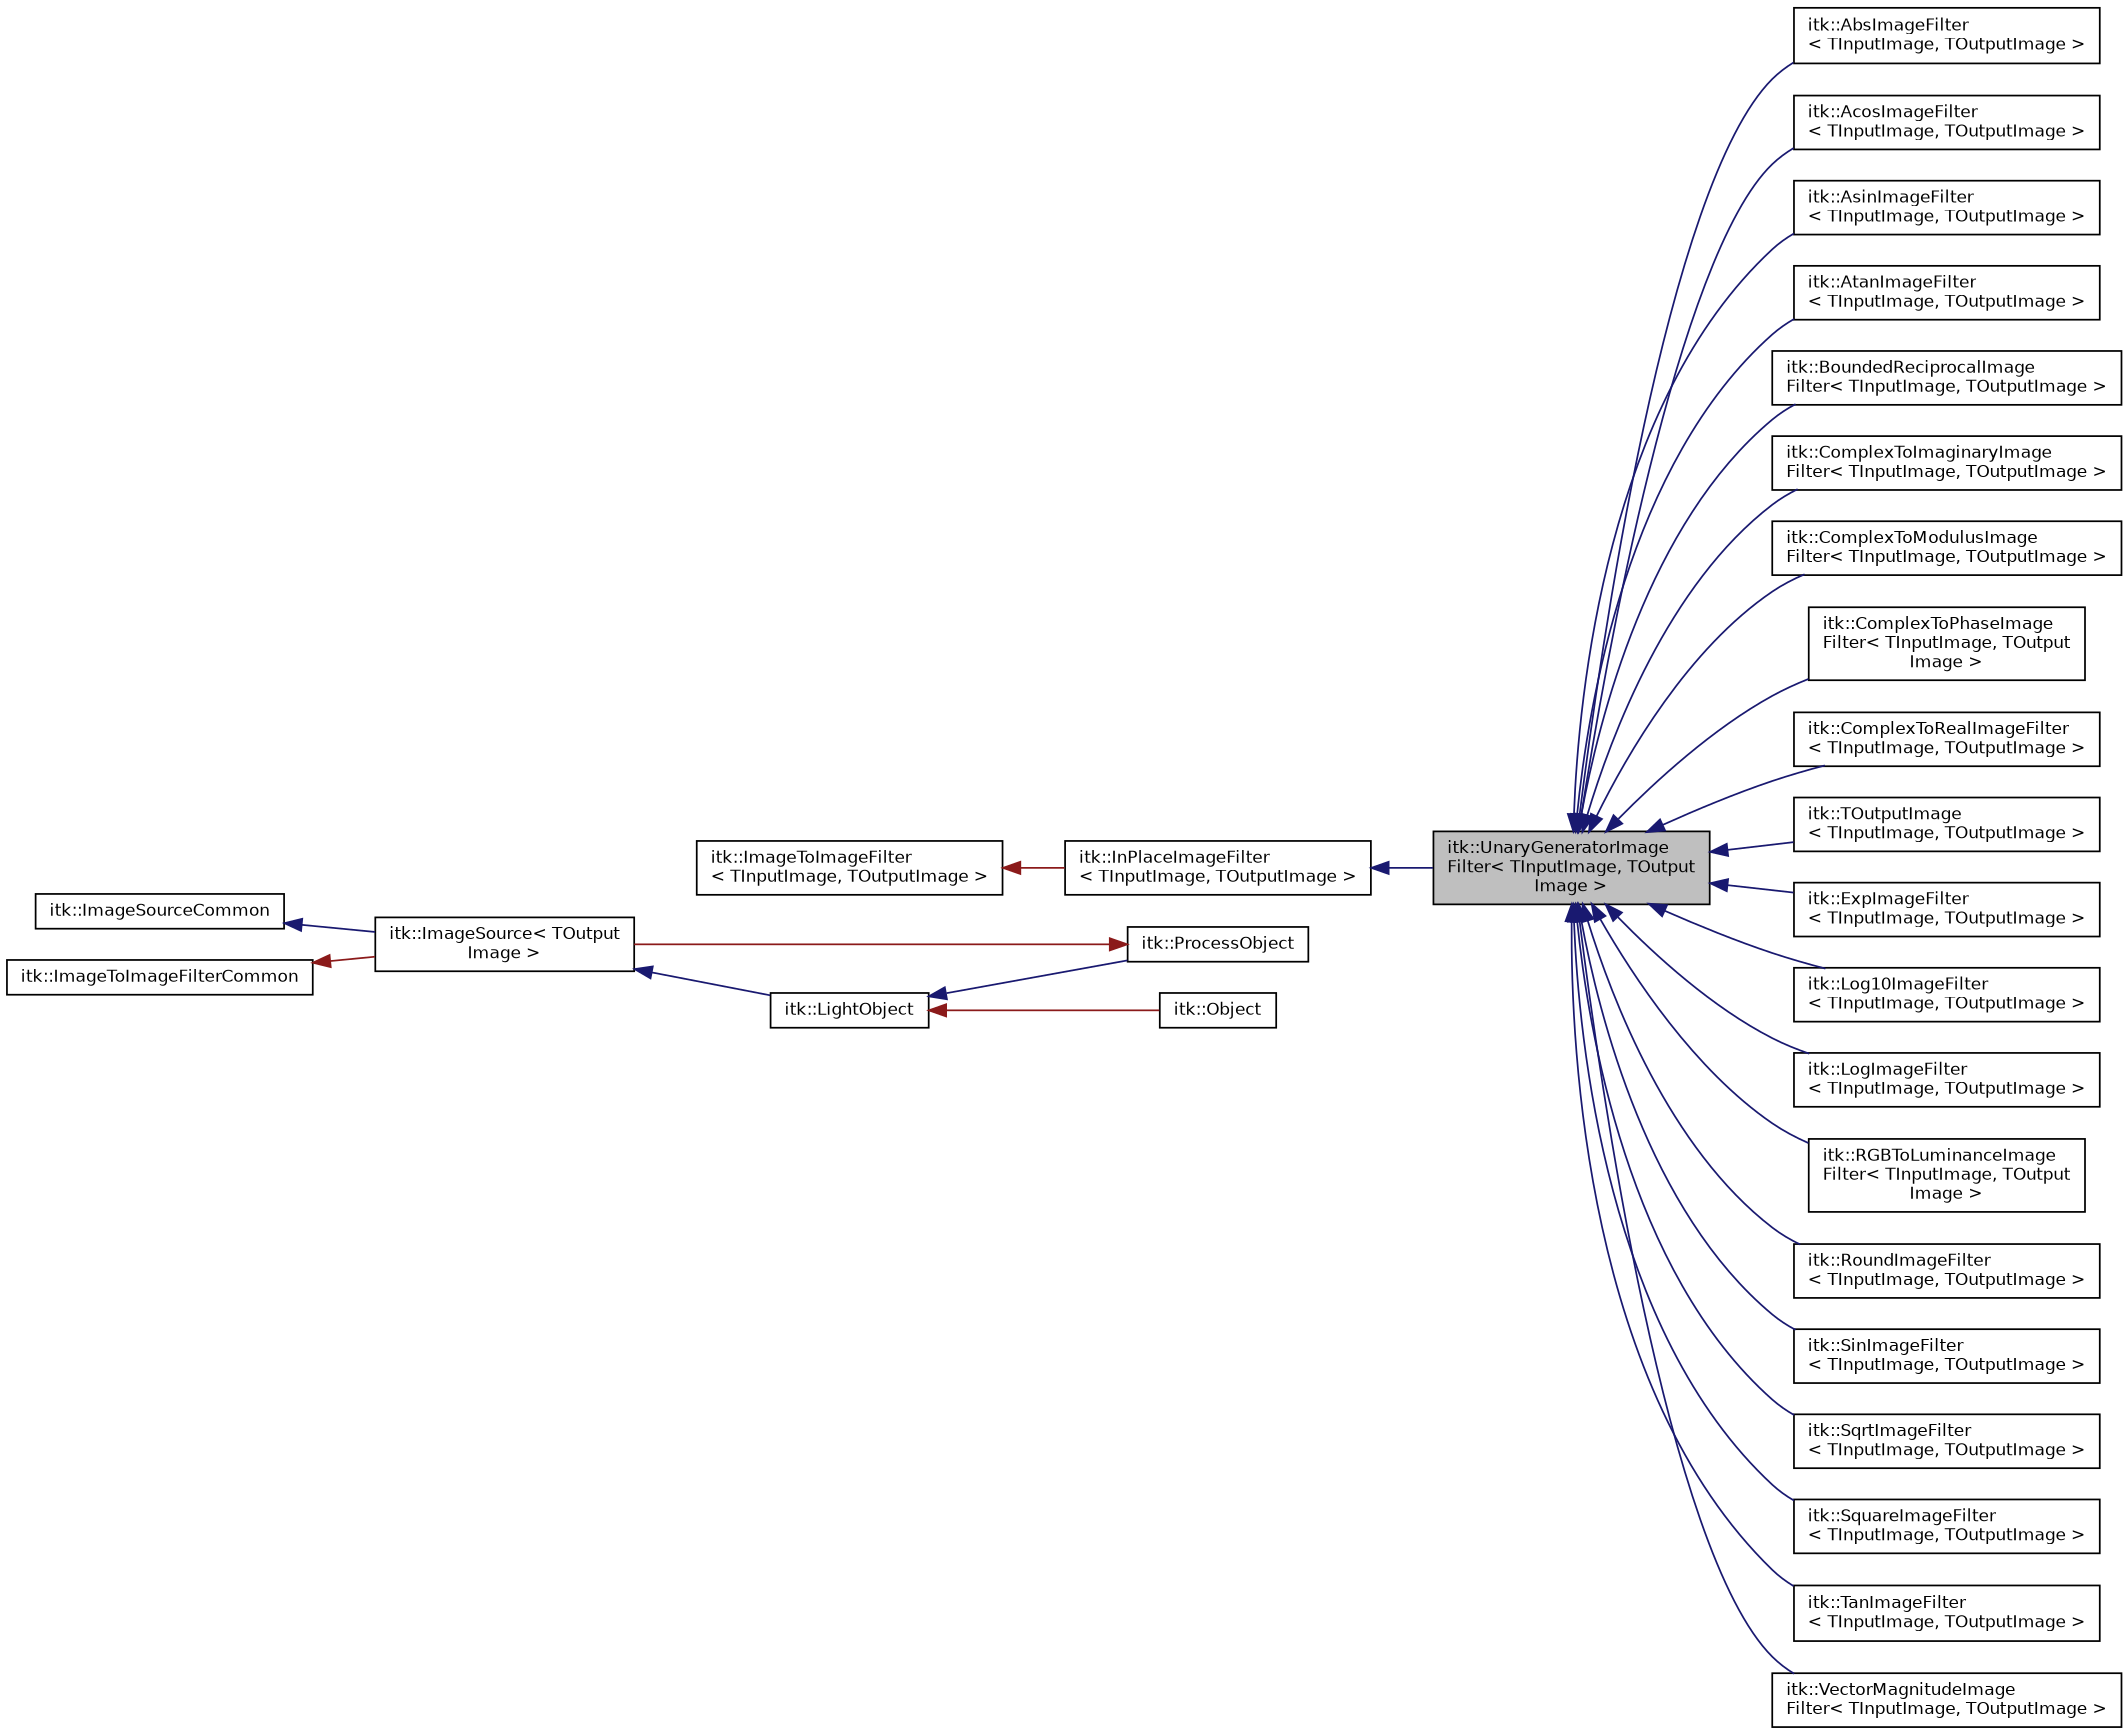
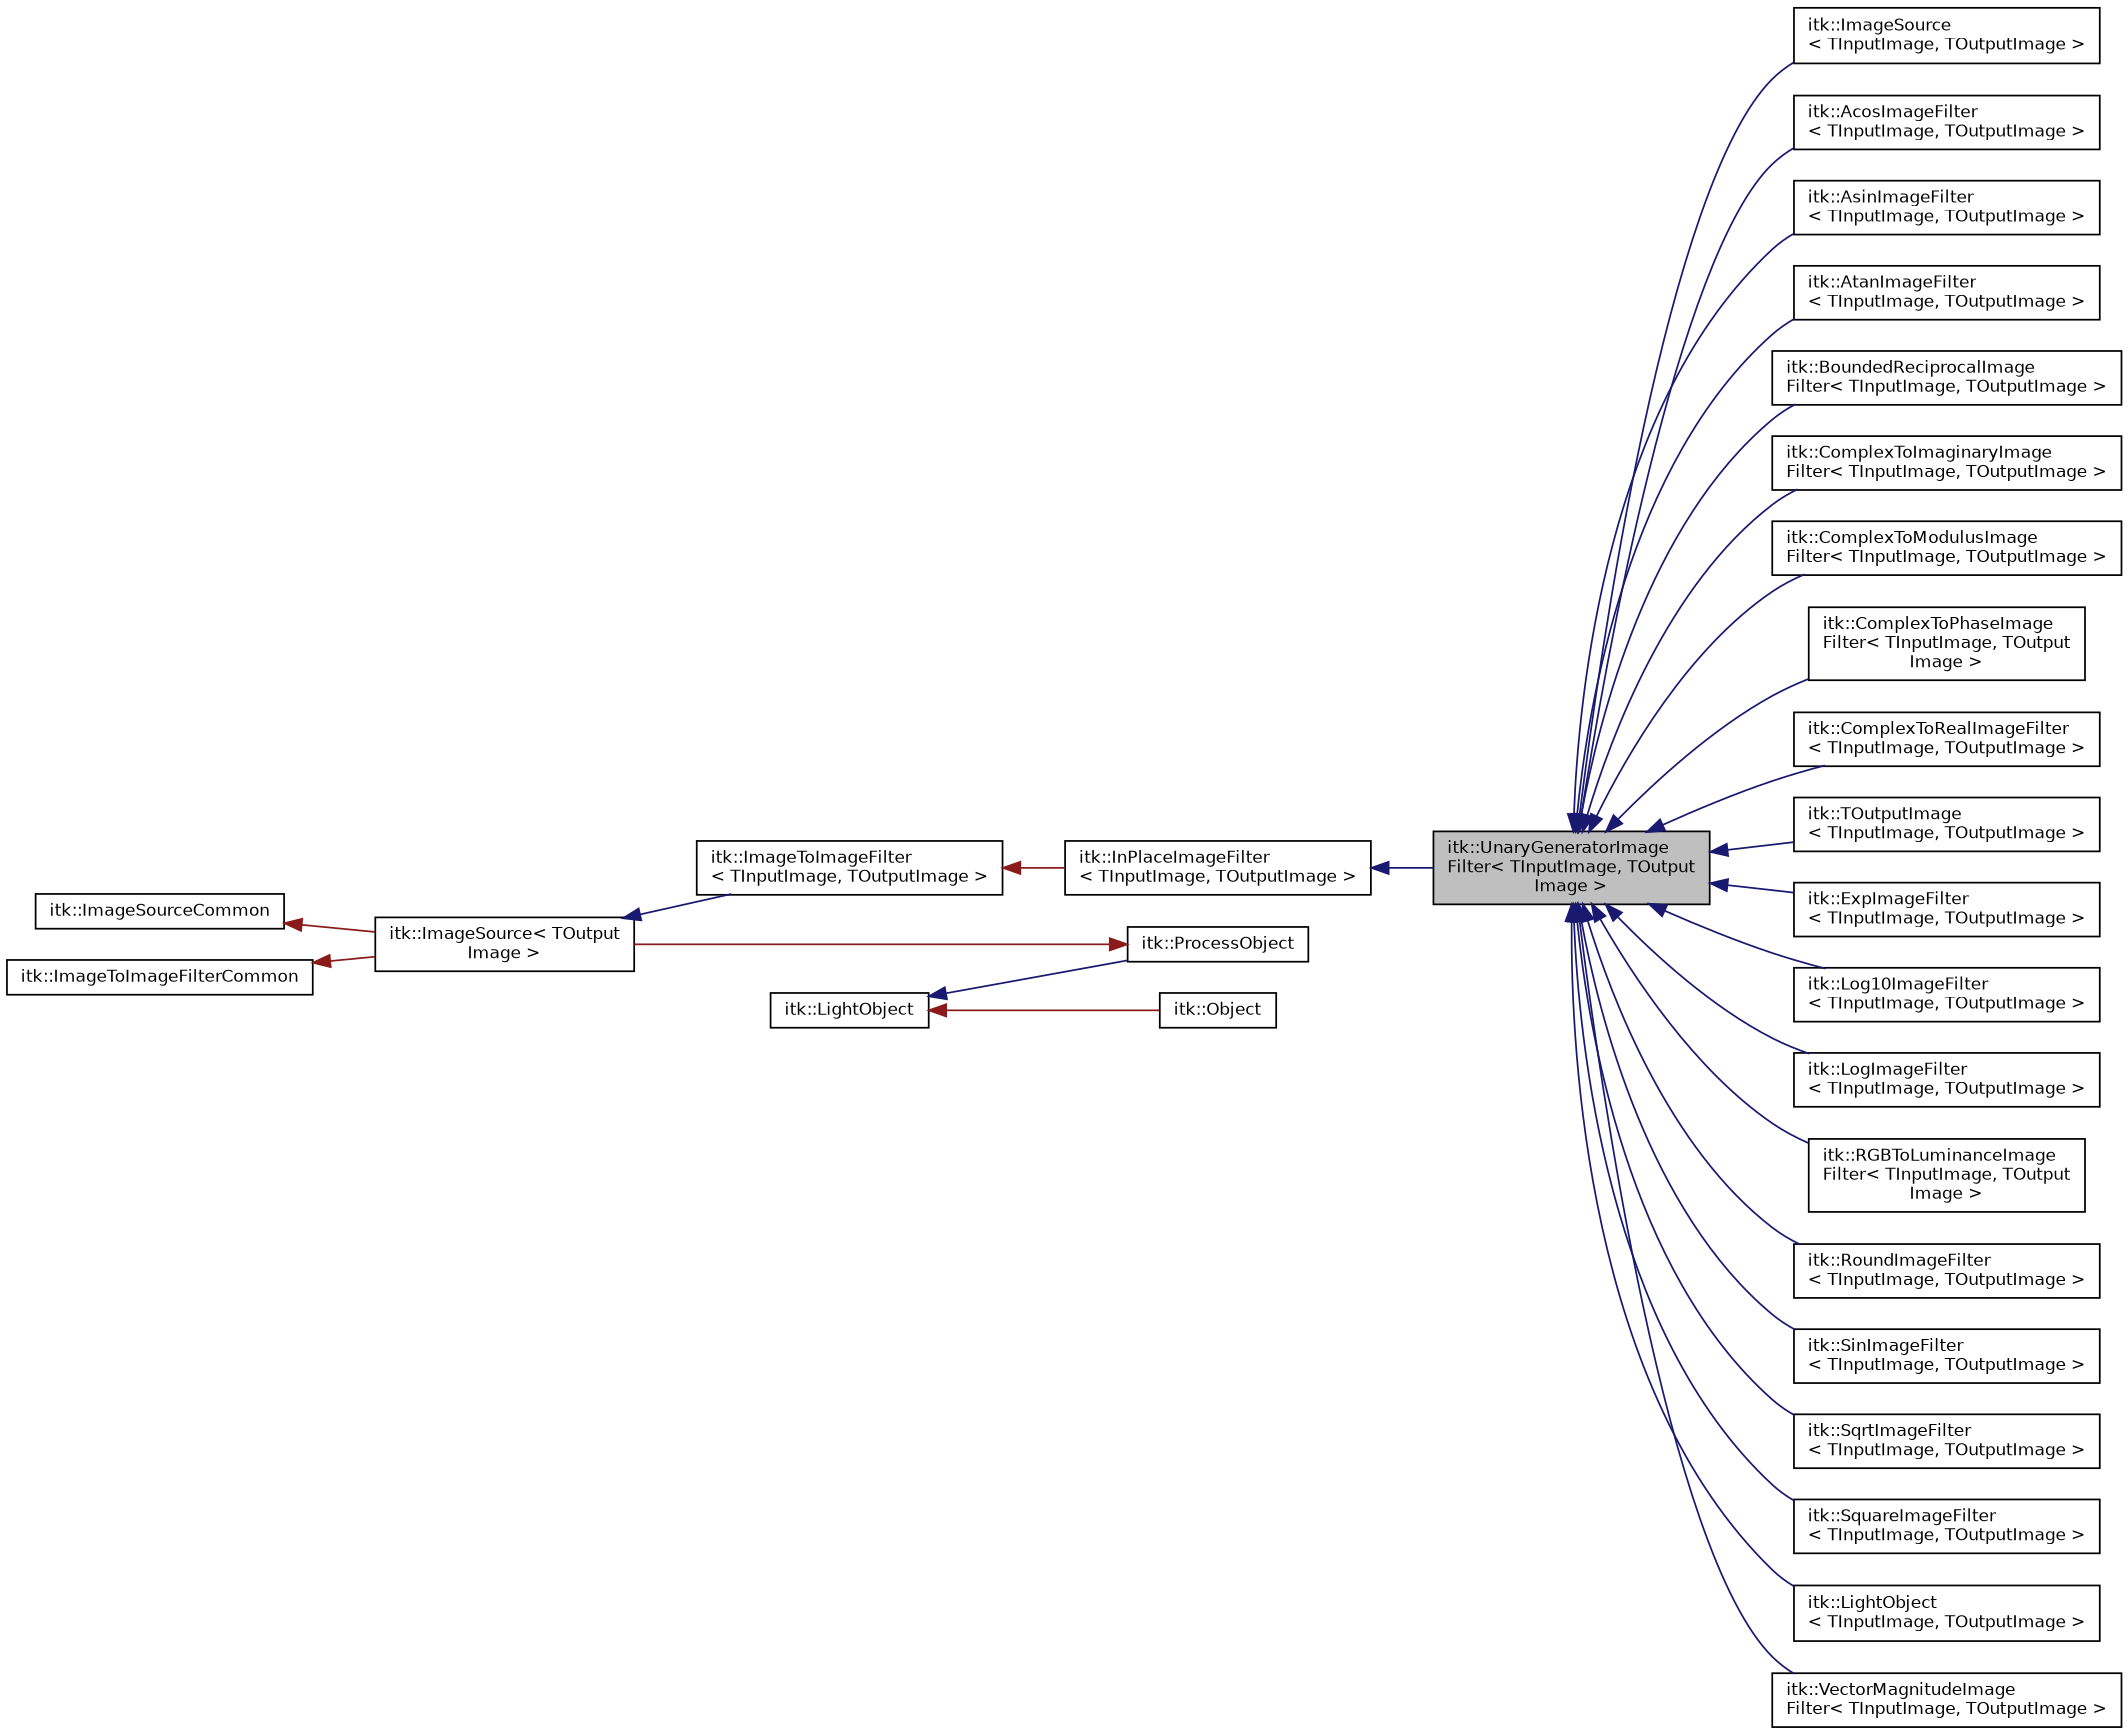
node "itk::AbsImageFilter < TInputImage, TOutputImage >": label "itk::AbsImageFilter < TInputImage, TOutputImage >" -> "itk::ImageSource < TInputImage, TOutputImage >"
edge "itk::ImageSource< TOutput Image >" -> "itk::ImageSourceCommon": color midnightblue -> firebrick4
edge "itk::LightObject" -> "itk::ImageSource< TOutput Image >": now "itk::ImageToImageFilter < TInputImage, TOutputImage >" -> "itk::ImageSource< TOutput Image >"
node "itk::TanImageFilter < TInputImage, TOutputImage >": label "itk::TanImageFilter < TInputImage, TOutputImage >" -> "itk::LightObject < TInputImage, TOutputImage >"
